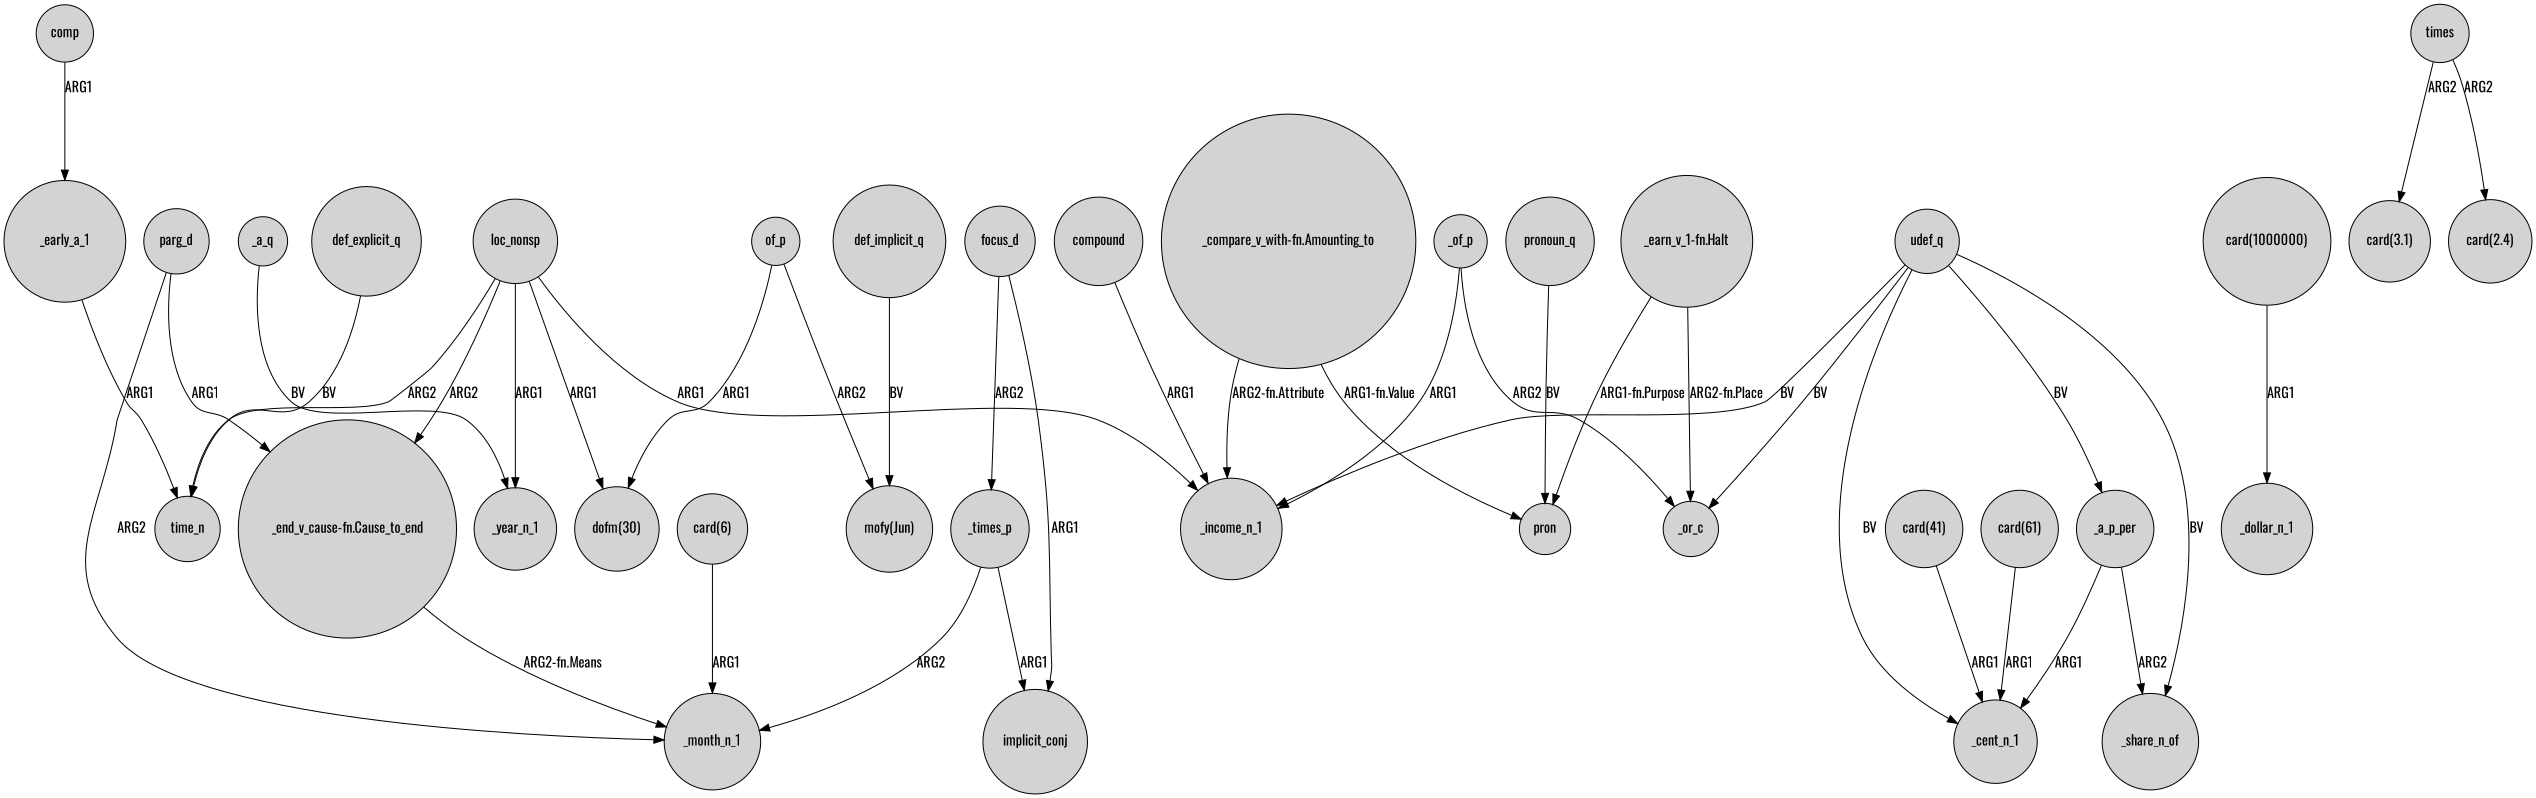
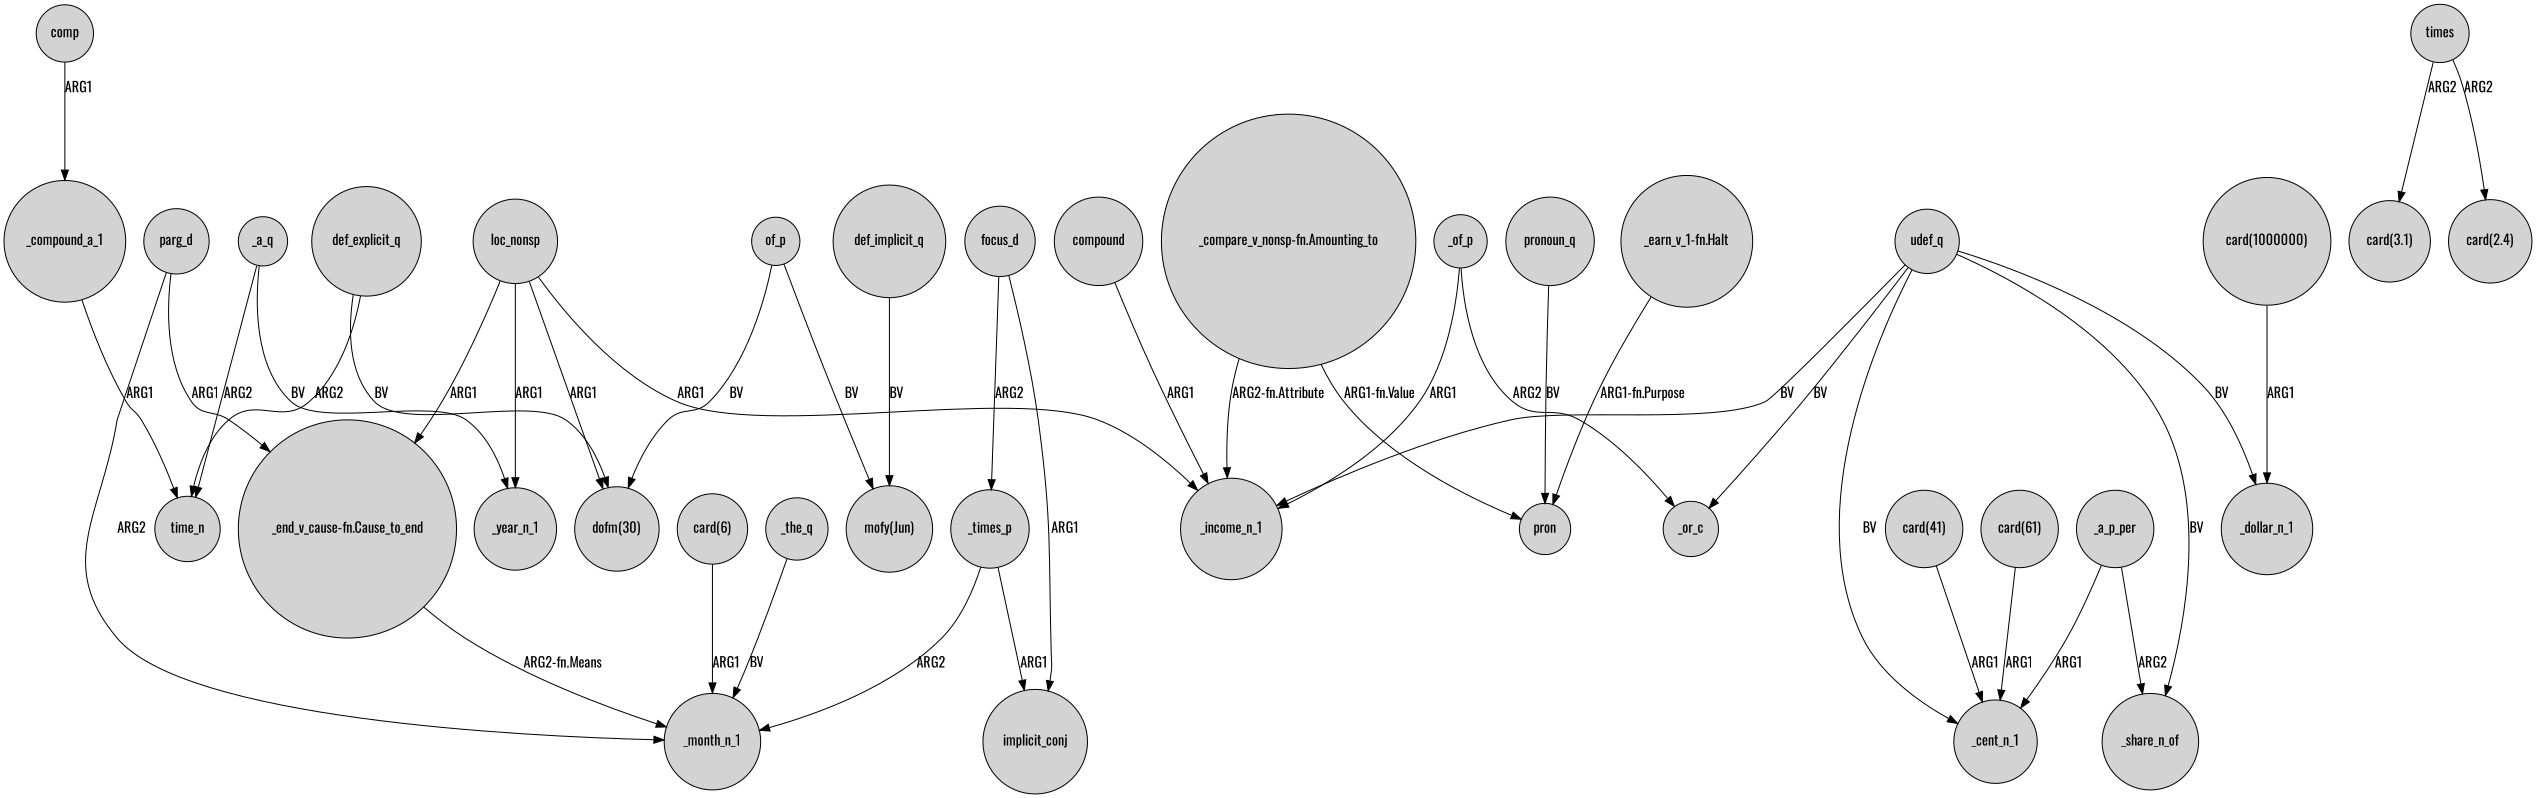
node "_early_a_1": label "_early_a_1" -> "_compound_a_1"
node "_compare_v_with-fn.Amounting_to": label "_compare_v_with-fn.Amounting_to" -> "_compare_v_nonsp-fn.Amounting_to"
edge "udef_q" -> "_a_p_per": now "udef_q" -> "_dollar_n_1"
edge "def_explicit_q" -> "time_n": label "BV" -> "ARG2"
edge "loc_nonsp" -> "_end_v_cause-fn.Cause_to_end": label "ARG2" -> "ARG1"
edge "of_p" -> "dofm(30)": label "ARG1" -> "BV"
edge "of_p" -> "mofy(Jun)": label "ARG2" -> "BV"
edge "_earn_v_1-fn.Halt" -> "_or_c": removed, label "ARG2-fn.Place"
edge "loc_nonsp" -> "time_n": now "_a_q" -> "time_n"
edge "def_explicit_q" -> "dofm(30)": added, label "BV"
node "_the_q": added
